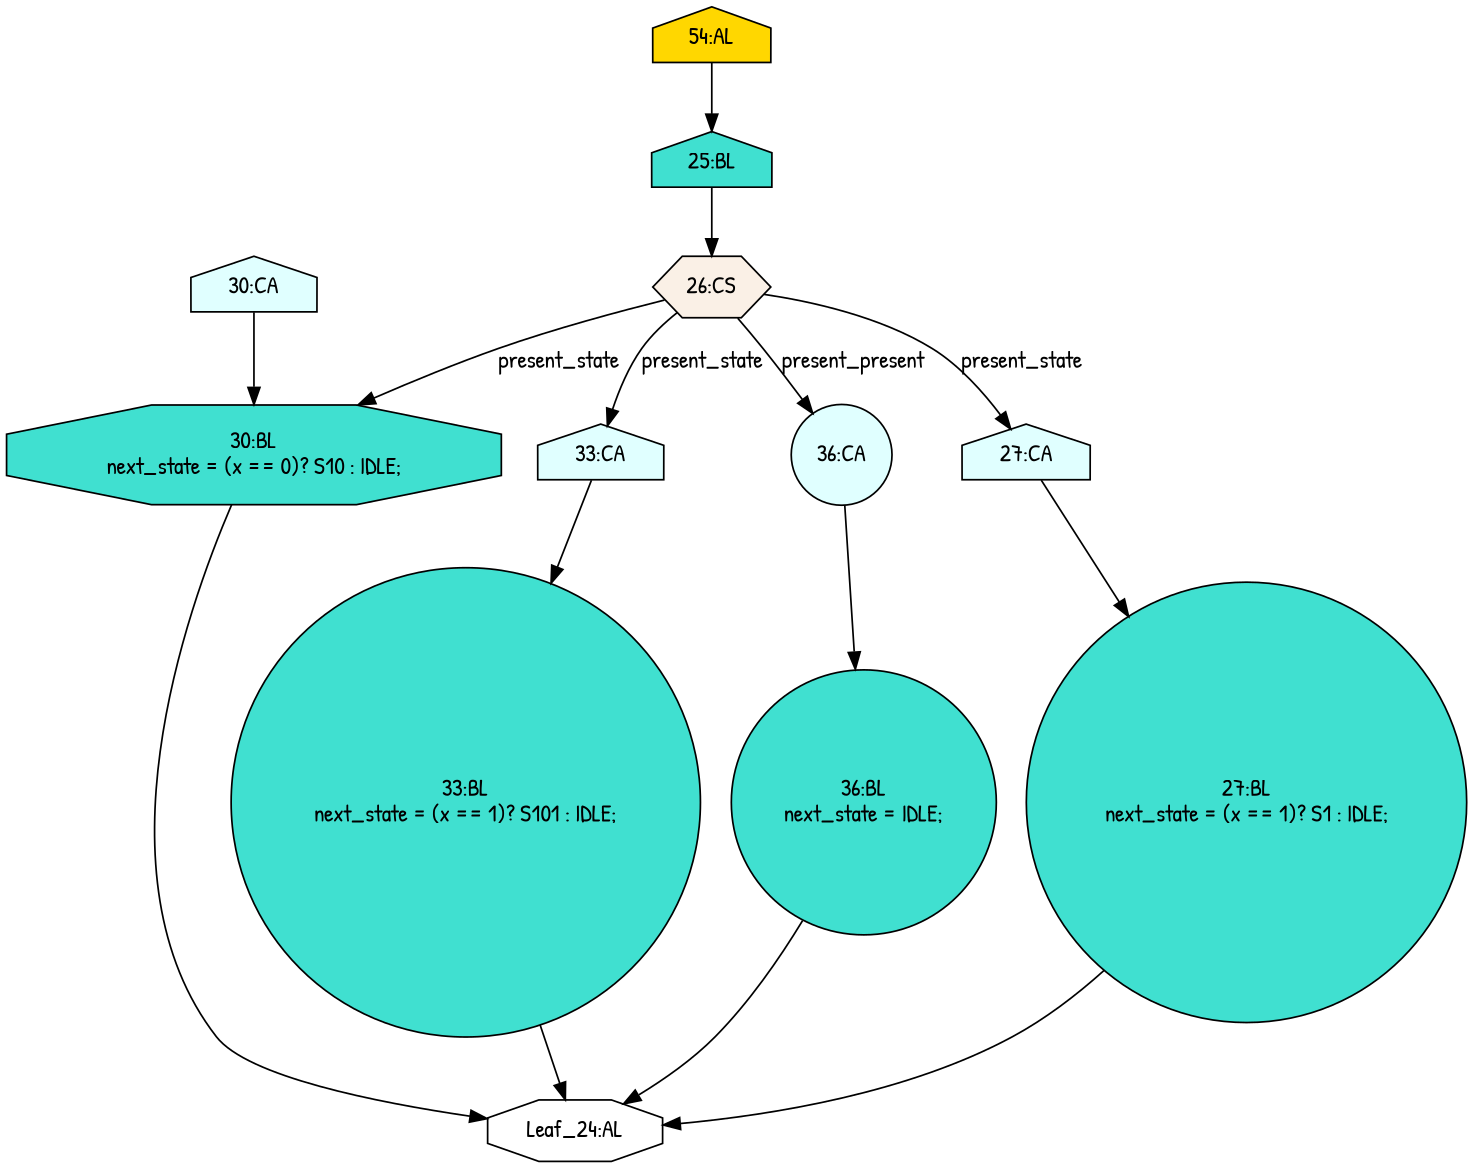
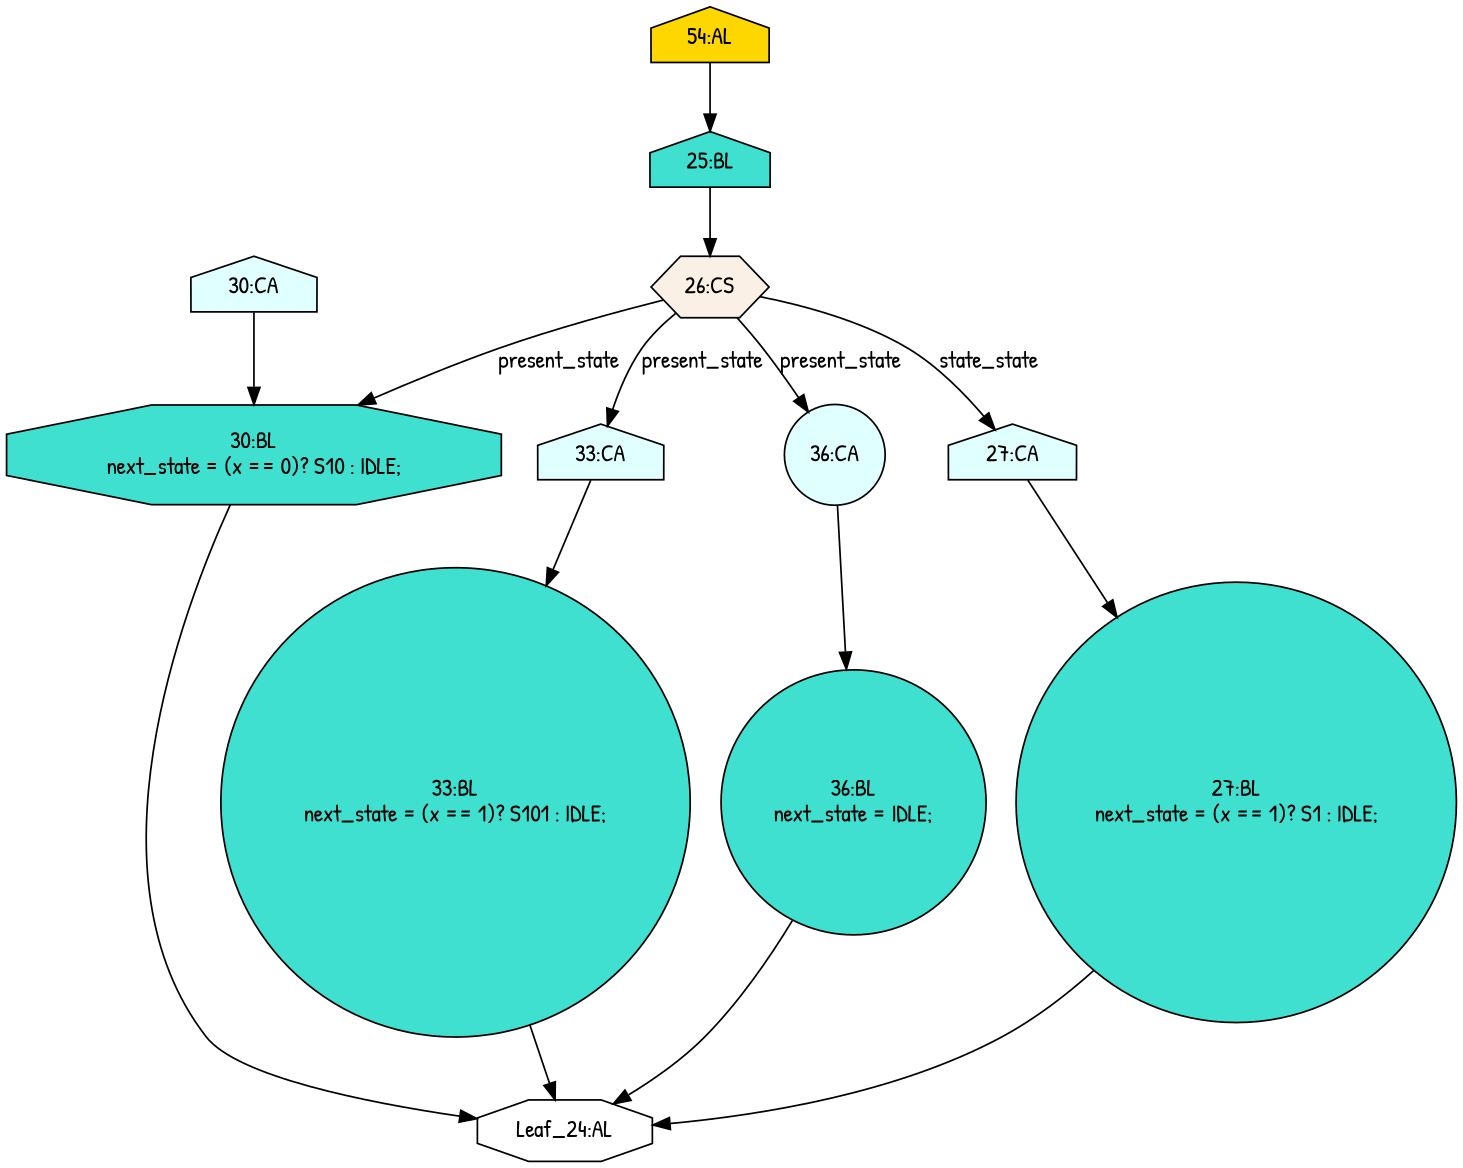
edge "26:CS" -> "36:CA": label "present_present" -> "present_state"
edge "26:CS" -> "27:CA": label "present_state" -> "state_state"
